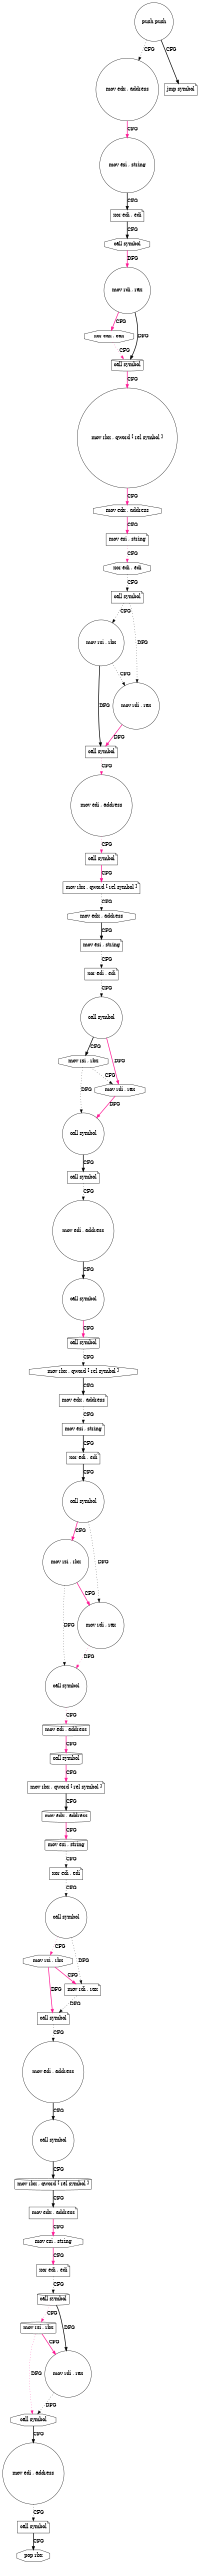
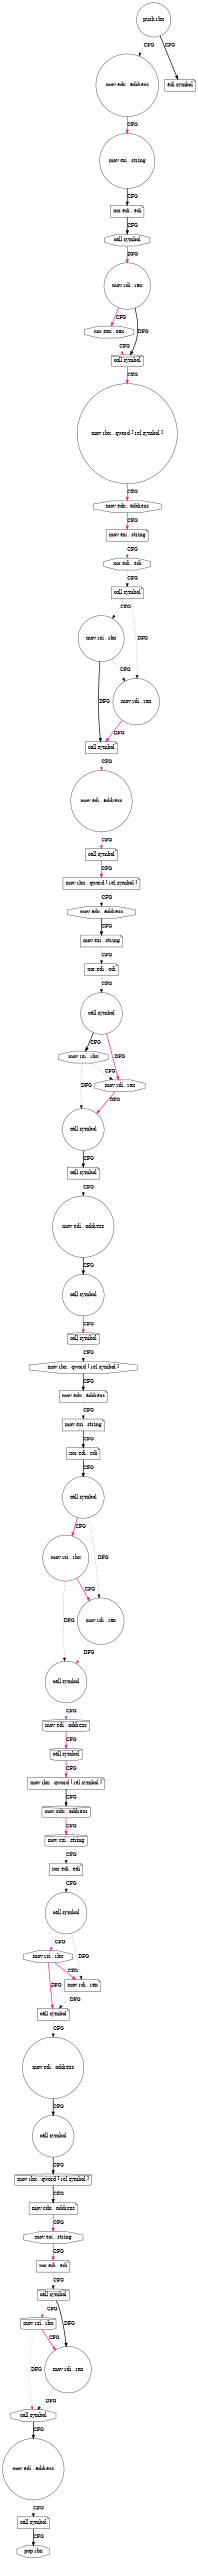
node "push push": label "push push" -> "push rbx"
node "jmp symbol": label "jmp symbol" -> "edi symbol"
